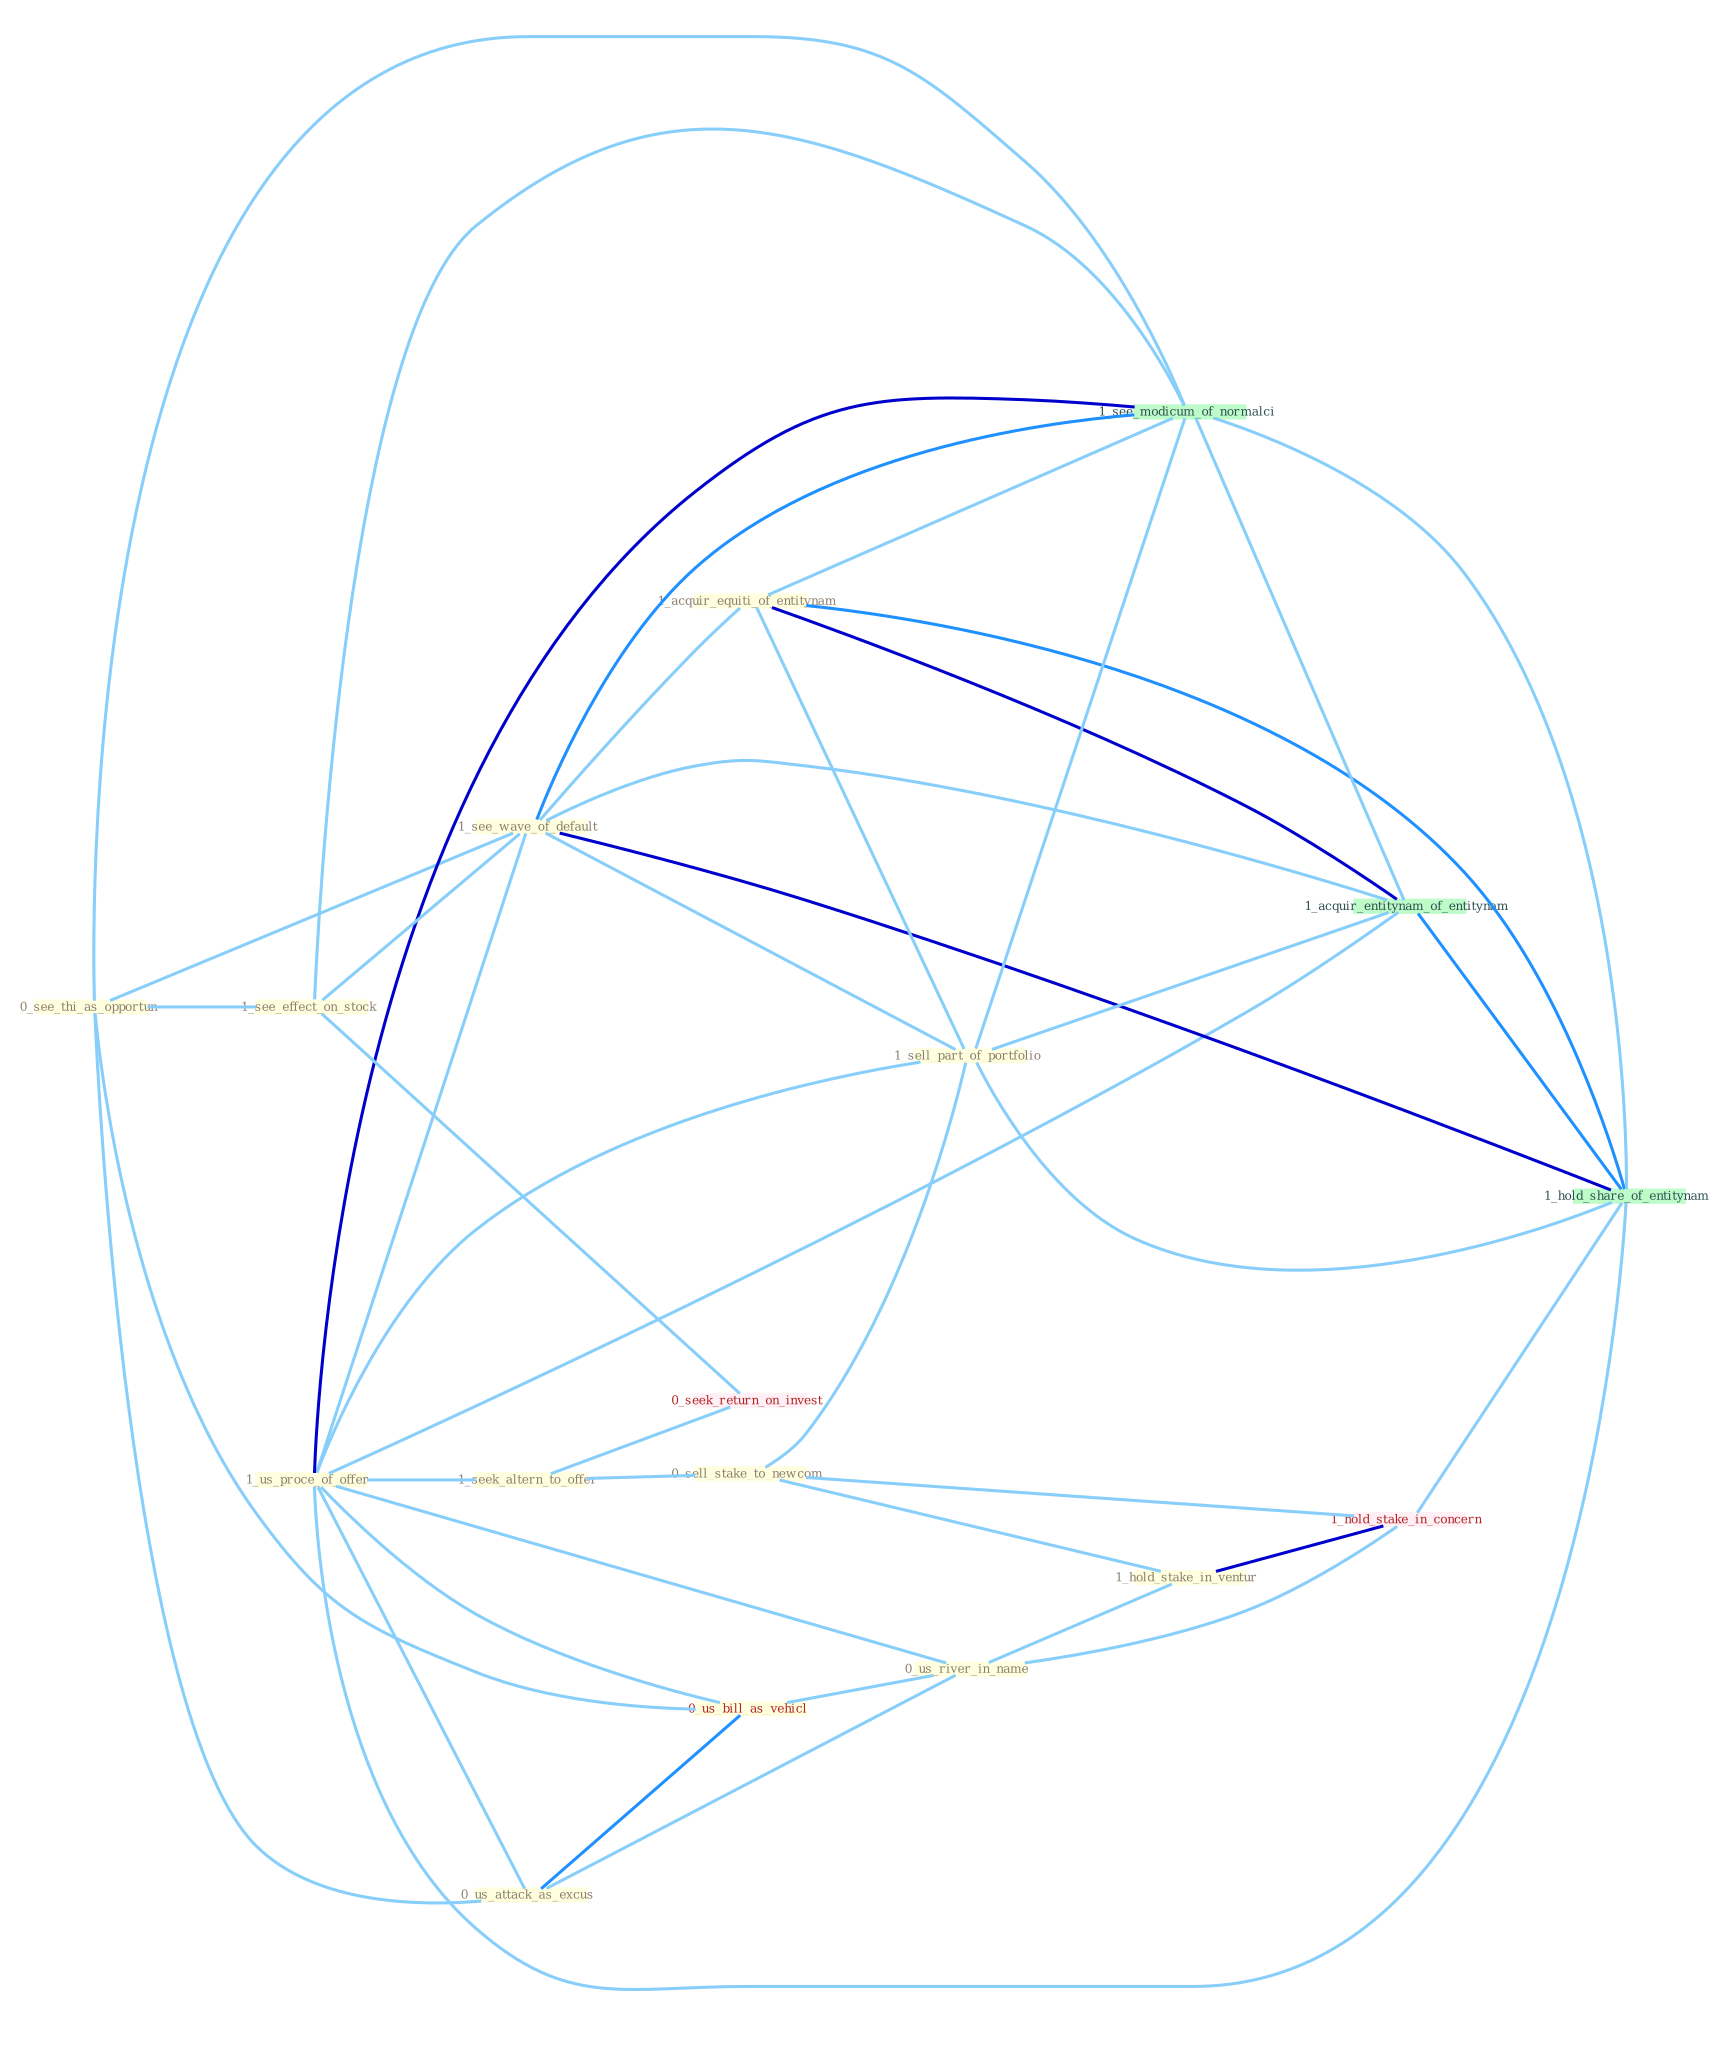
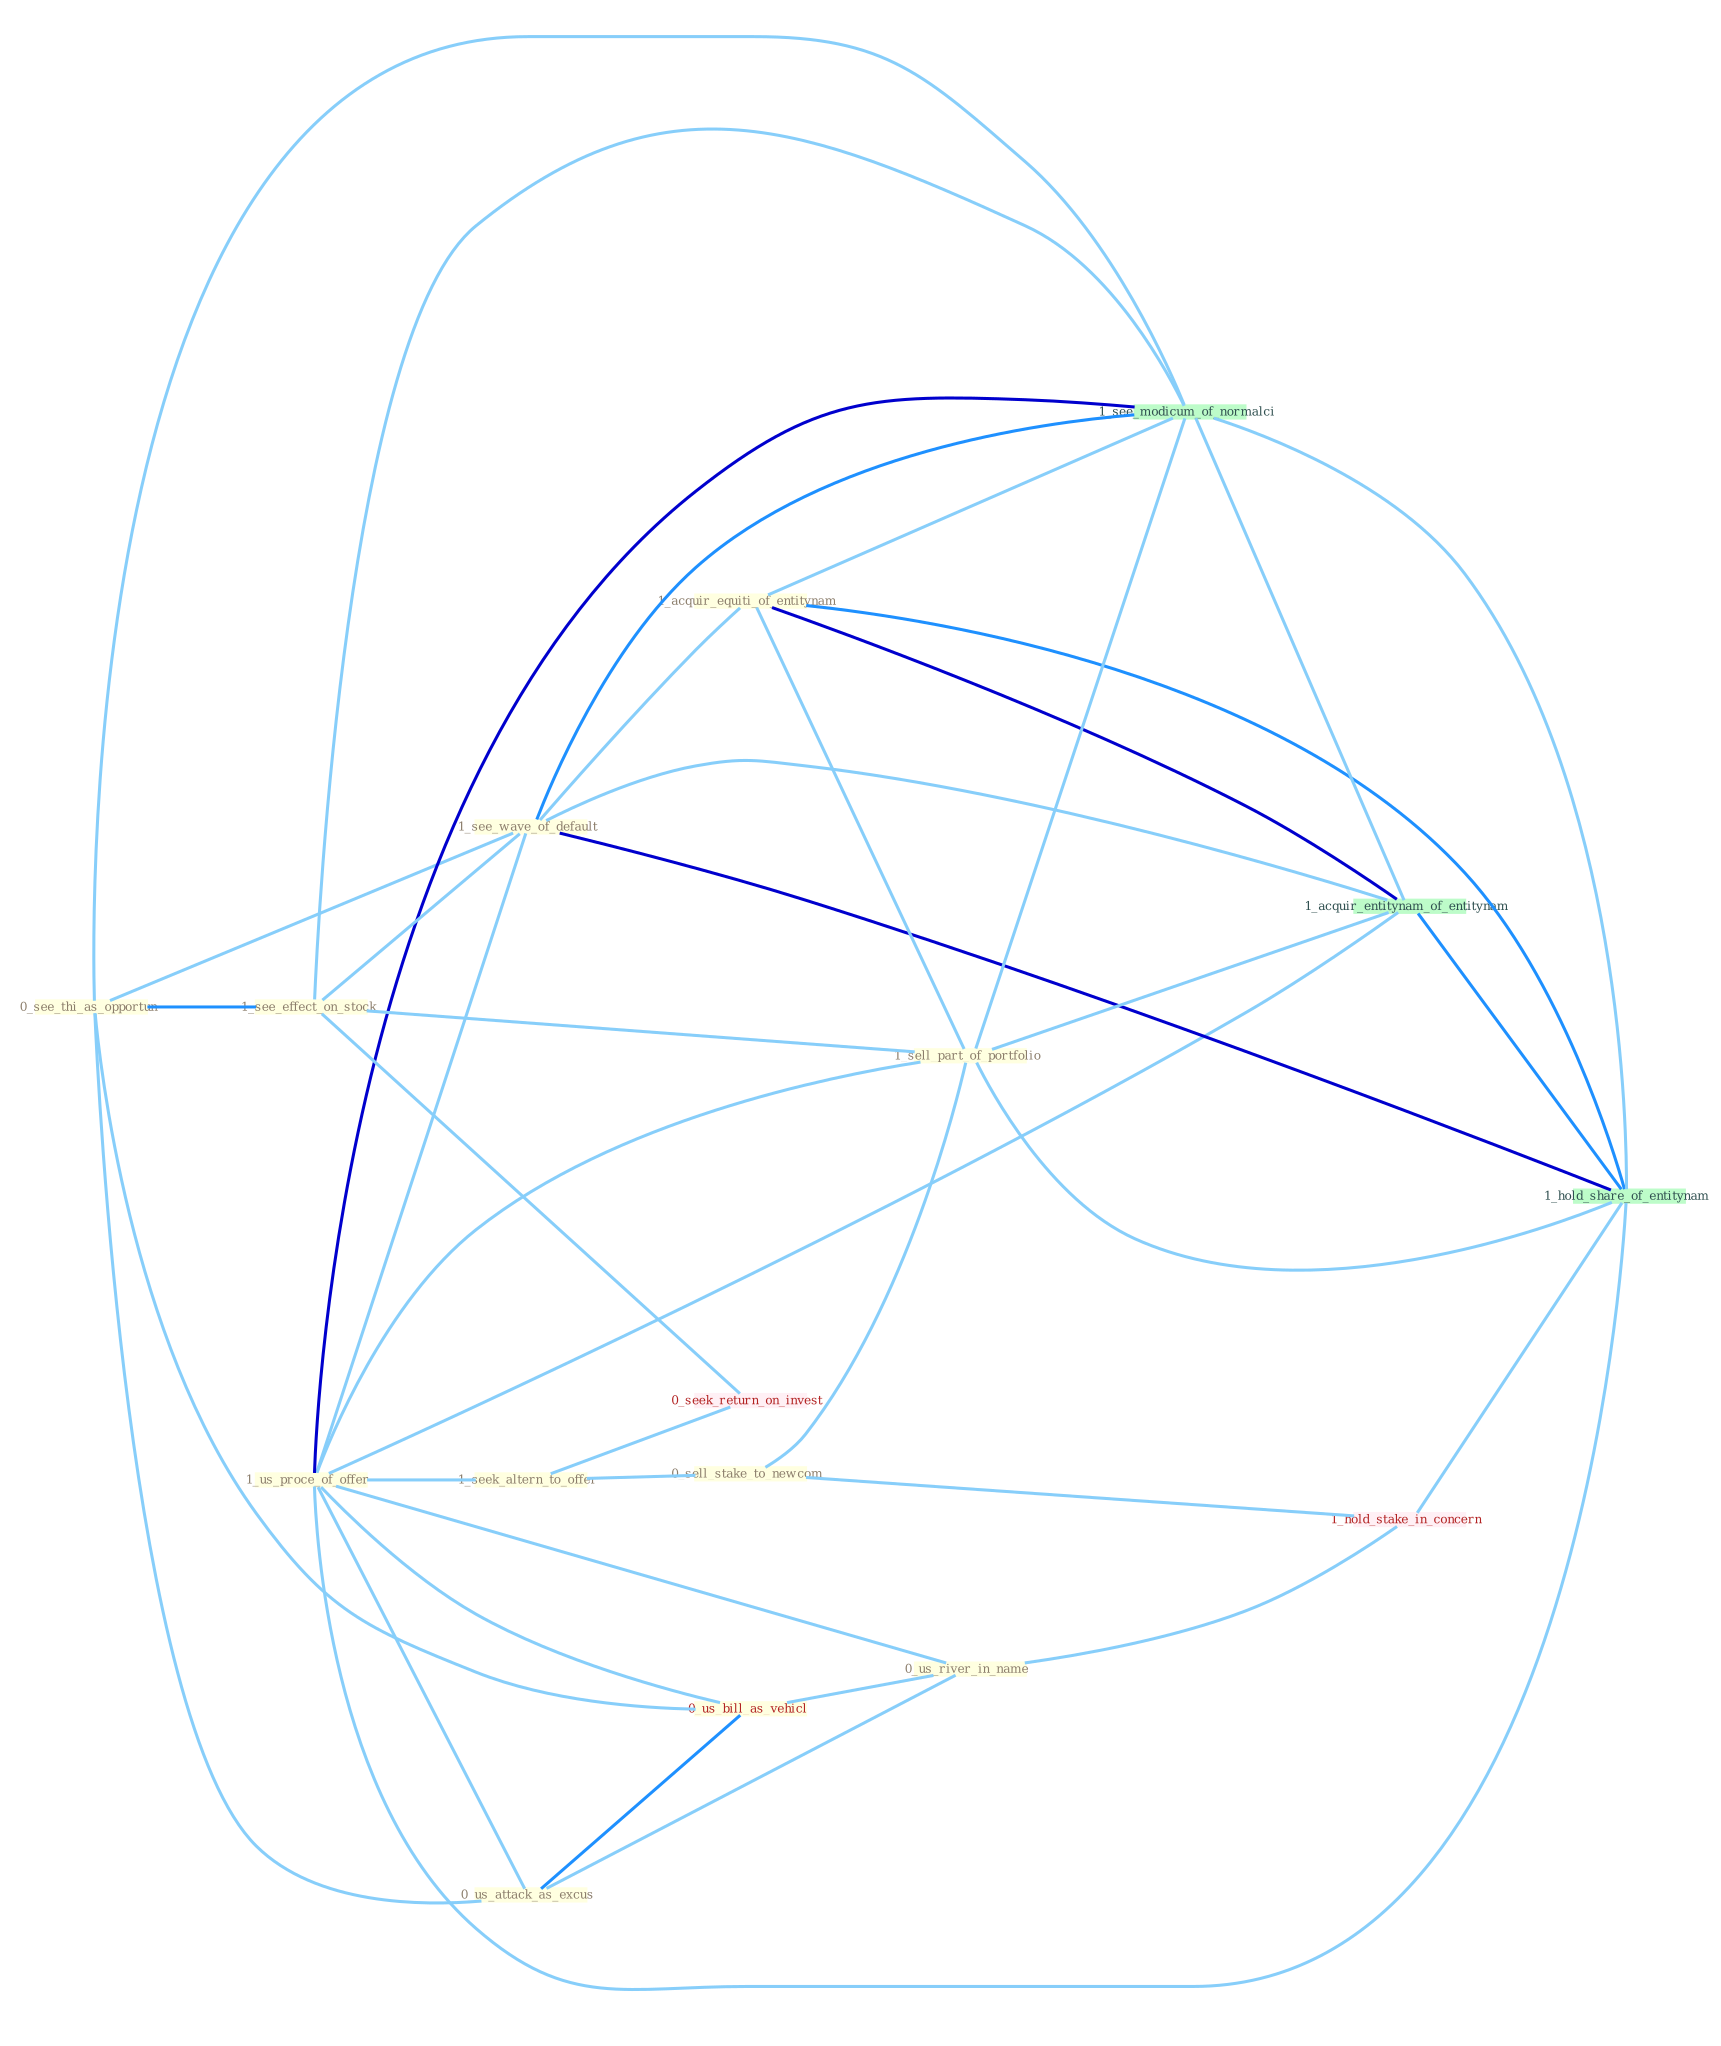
edge "1_see_wave_of_default" -- "1_sell_part_of_portfolio": now "1_see_effect_on_stock" -- "1_sell_part_of_portfolio"
edge "0_see_thi_as_opportun" -- "1_see_effect_on_stock": color #87cefa -> #1e90ff
node "1_hold_stake_in_ventur": removed
